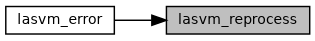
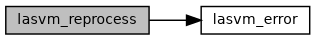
edge "lasvm_error" -> "lasvm_reprocess": reversed
